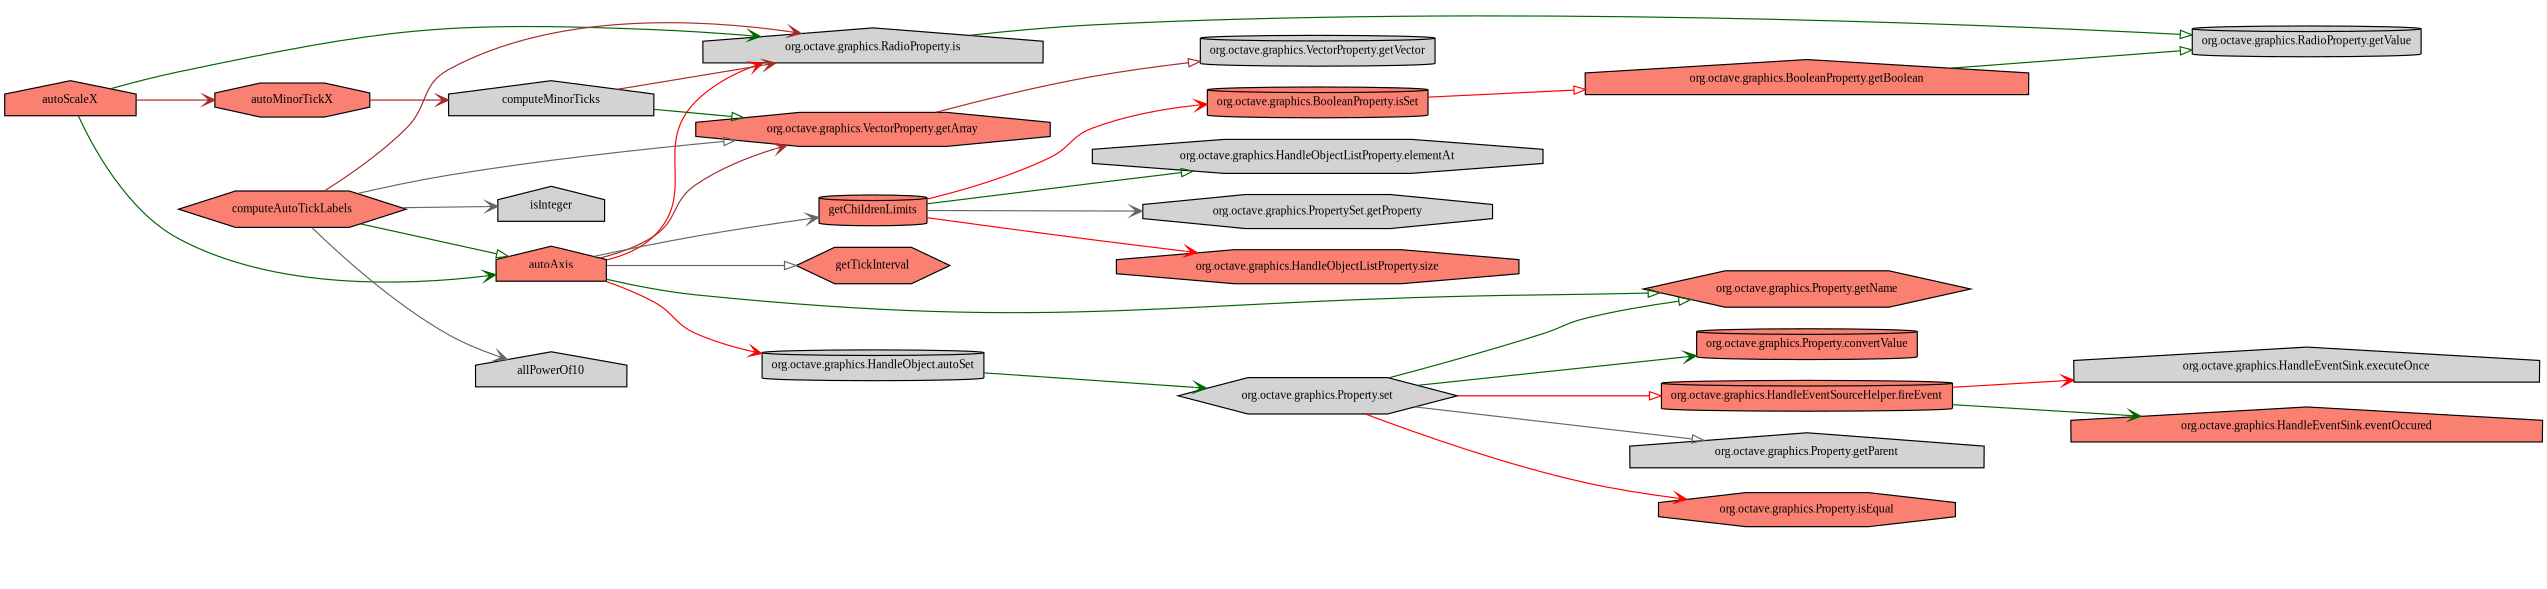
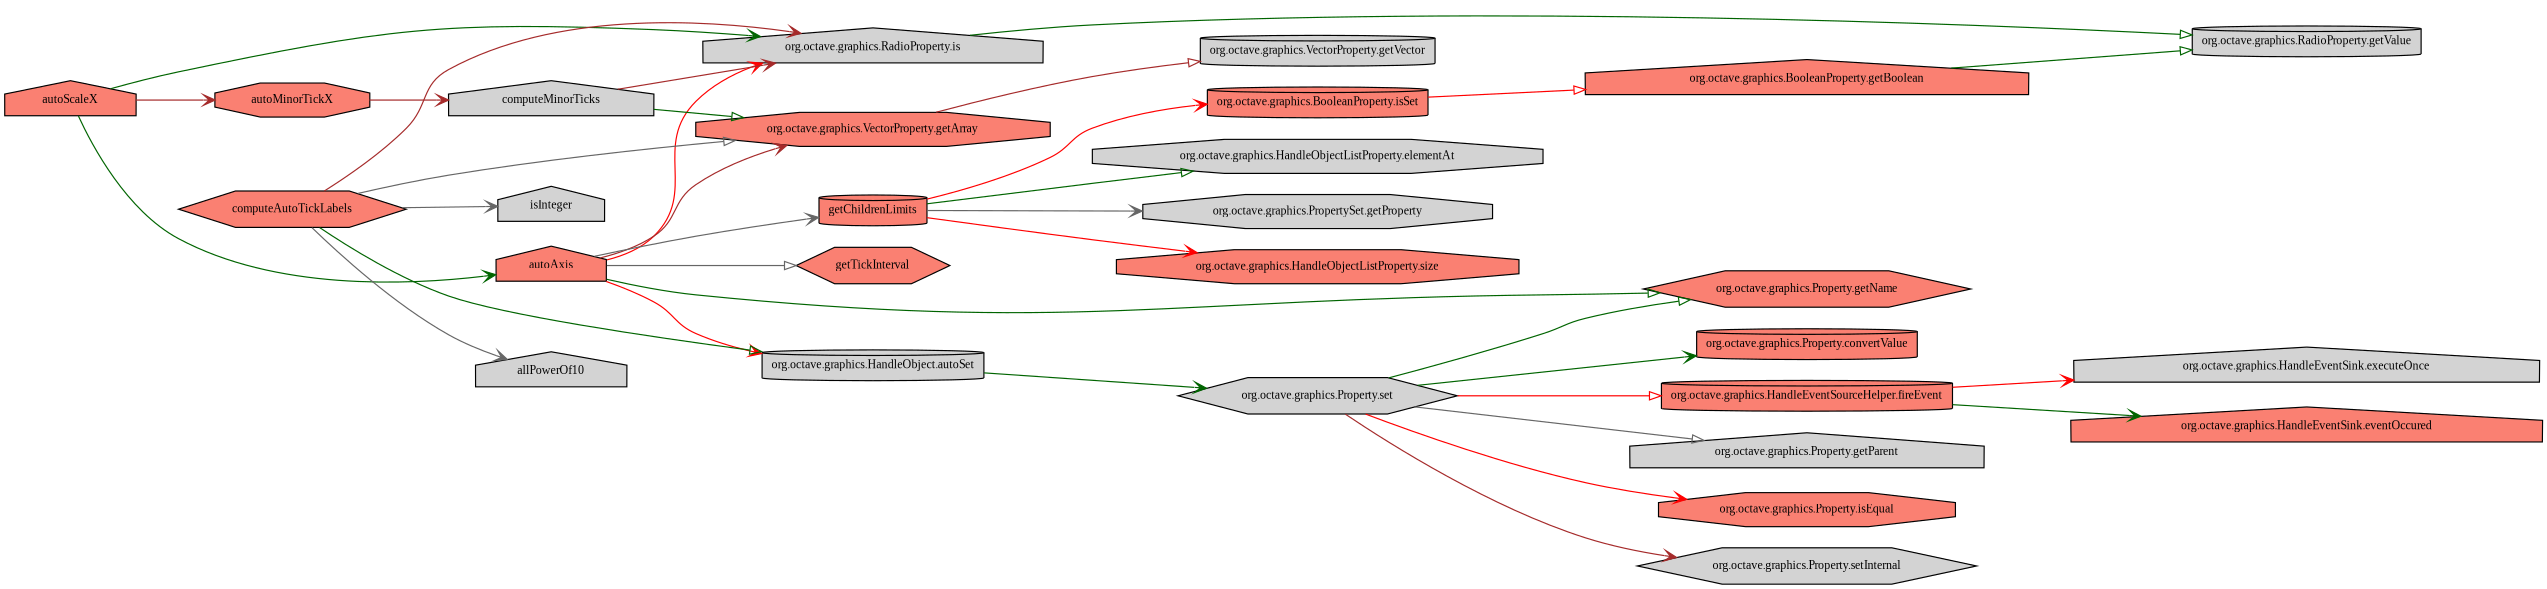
edge "computeAutoTickLabels" -> "autoAxis": now "computeAutoTickLabels" -> "org.octave.graphics.HandleObject.autoSet"
node "org.octave.graphics.Property.setInternal": added
